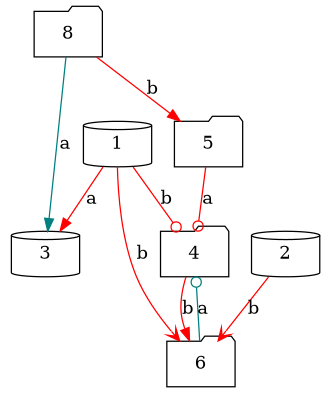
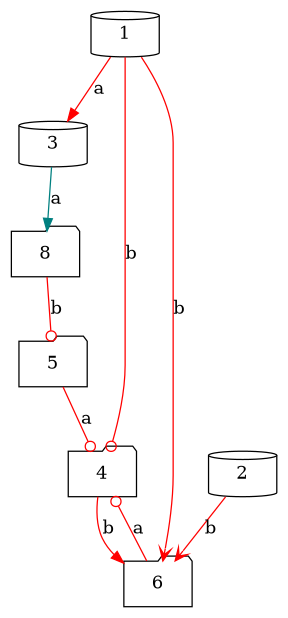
edge "8" -> "5": arrowhead normal -> odot
edge "8" -> "3": reversed
edge "6" -> "4": color teal -> red
